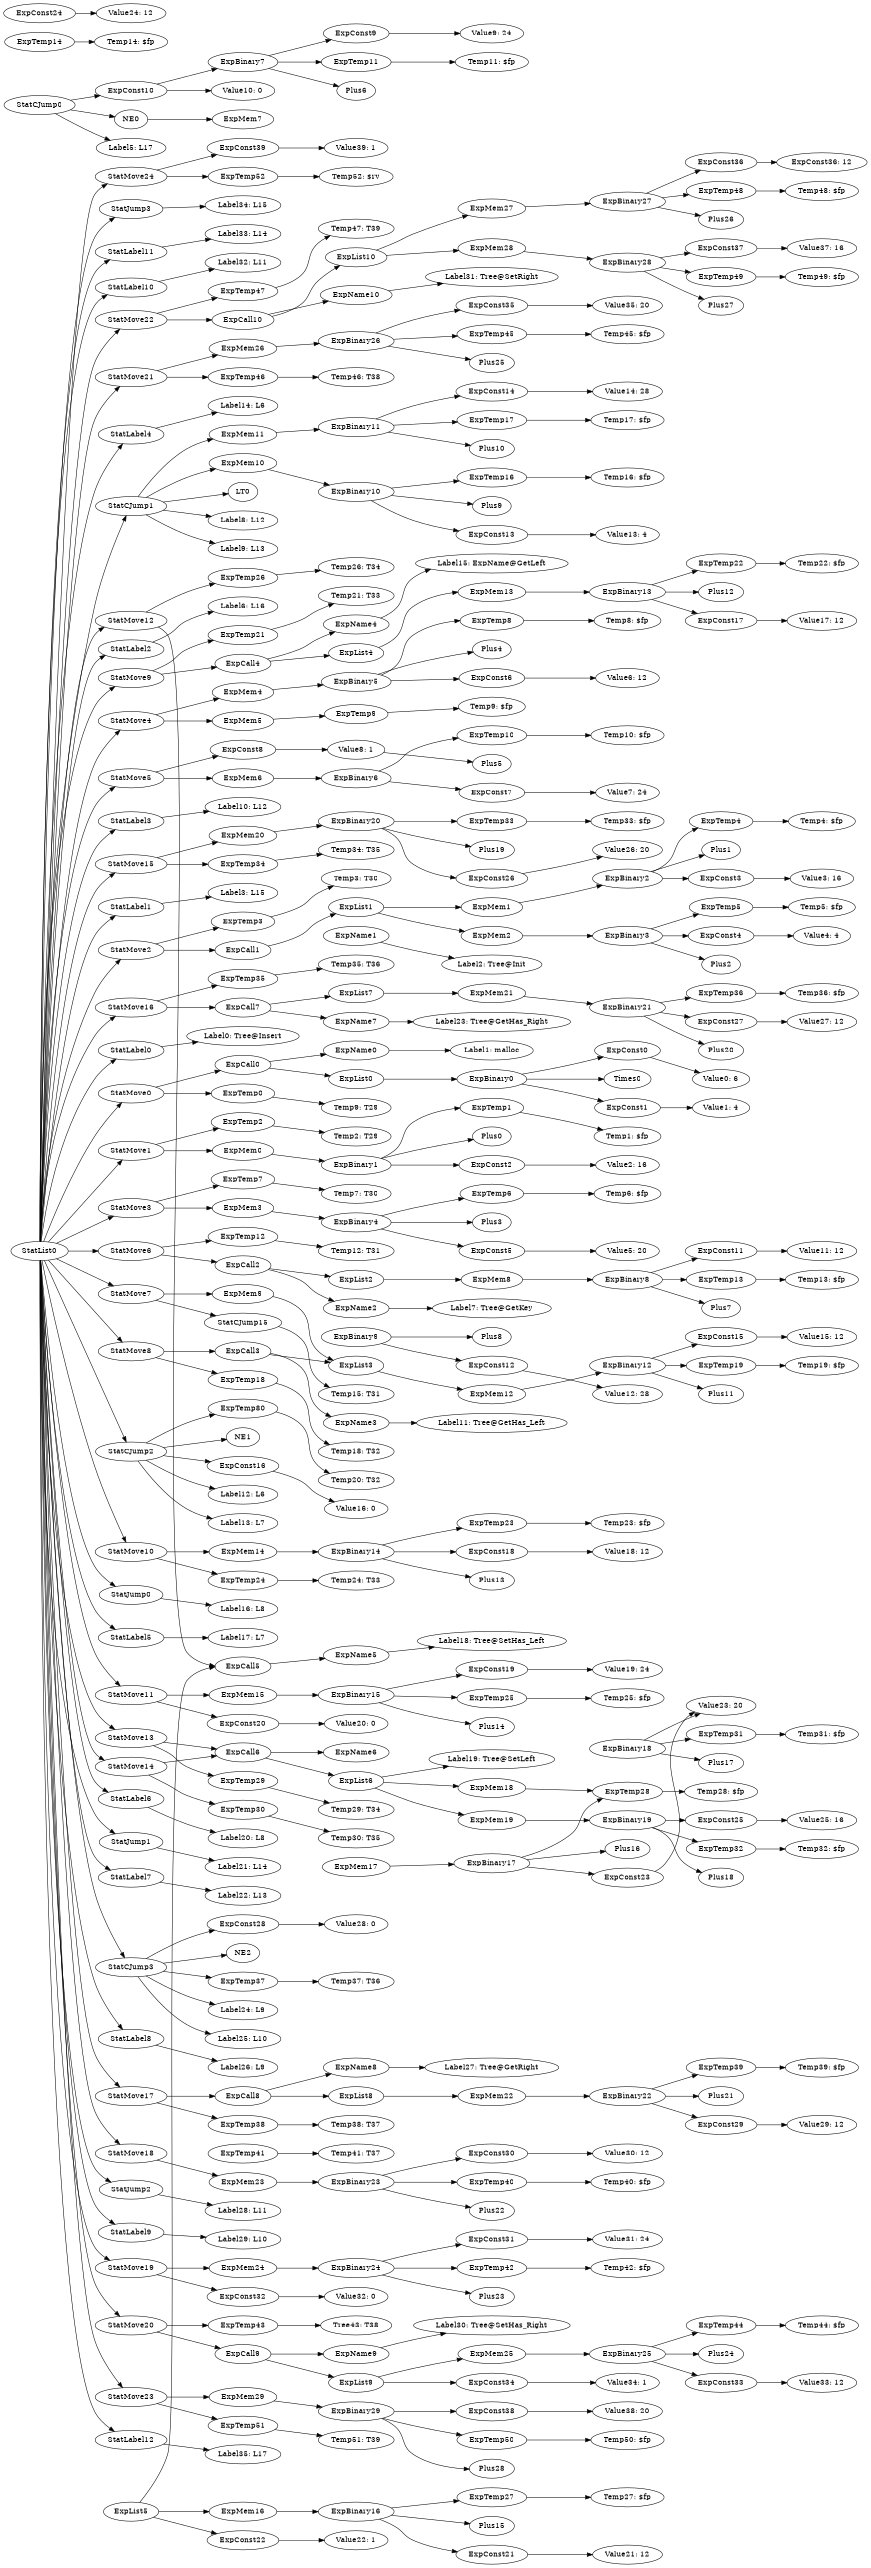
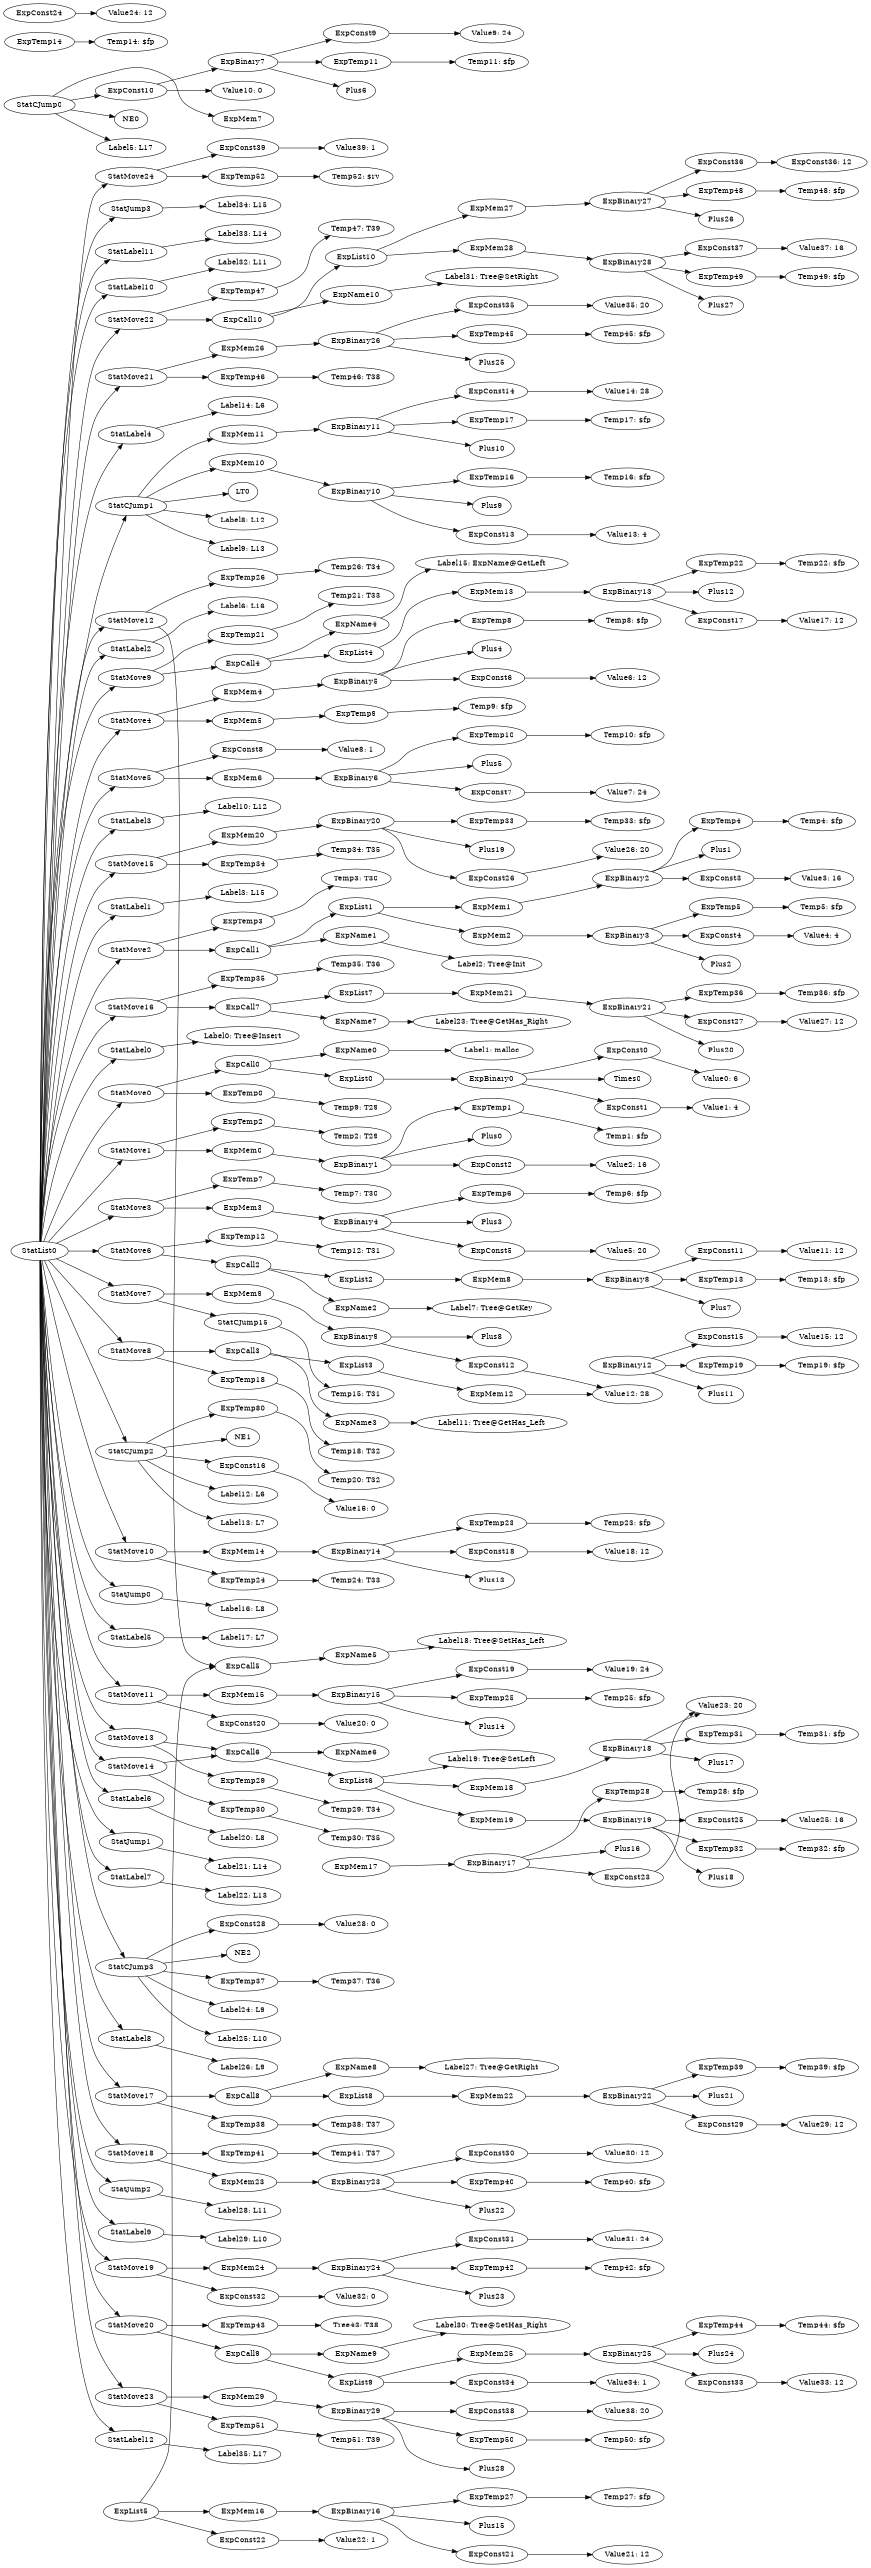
edge "NE0" -> "ExpMem7": now "StatCJump0" -> "ExpMem7"
edge "Value8: 1" -> "Plus5": now "ExpBinary6" -> "Plus5"
edge "ExpCall1" -> "ExpName1": added
edge "ExpMem9" -> "ExpList3": now "ExpMem9" -> "ExpBinary9"
edge "ExpMem12" -> "ExpBinary12": now "ExpMem12" -> "Value12: 28"
edge "ExpMem18" -> "ExpTemp28": now "ExpMem18" -> "ExpBinary18"
edge "StatMove18" -> "ExpTemp41": added
